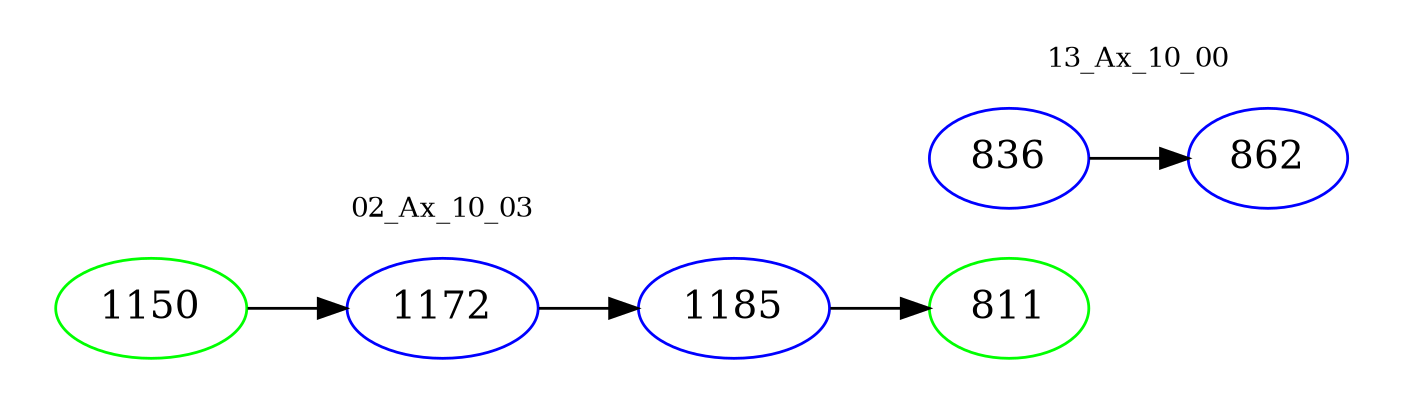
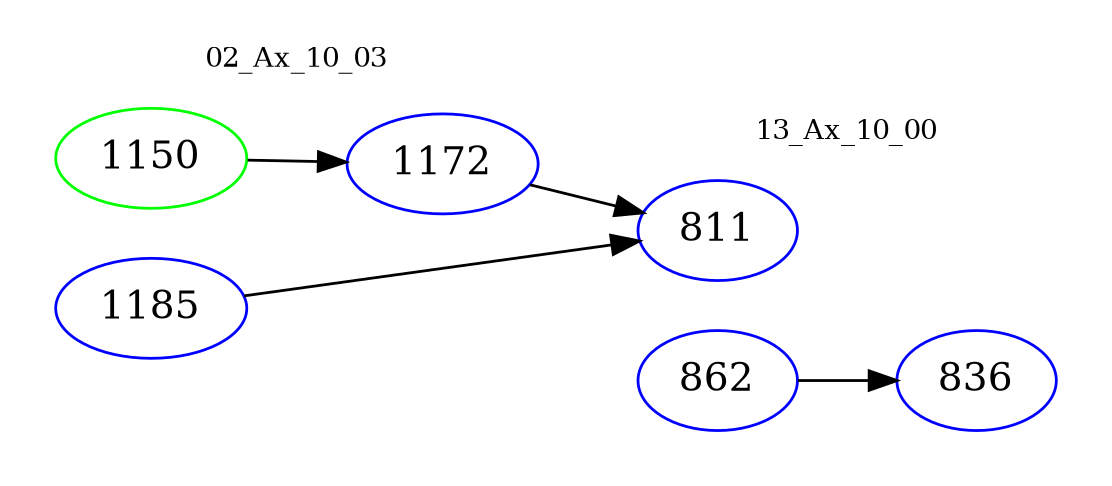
edge "836" -> "862": reversed
edge "1172" -> "1185": now "1172" -> "811"
node "811": color green -> blue
